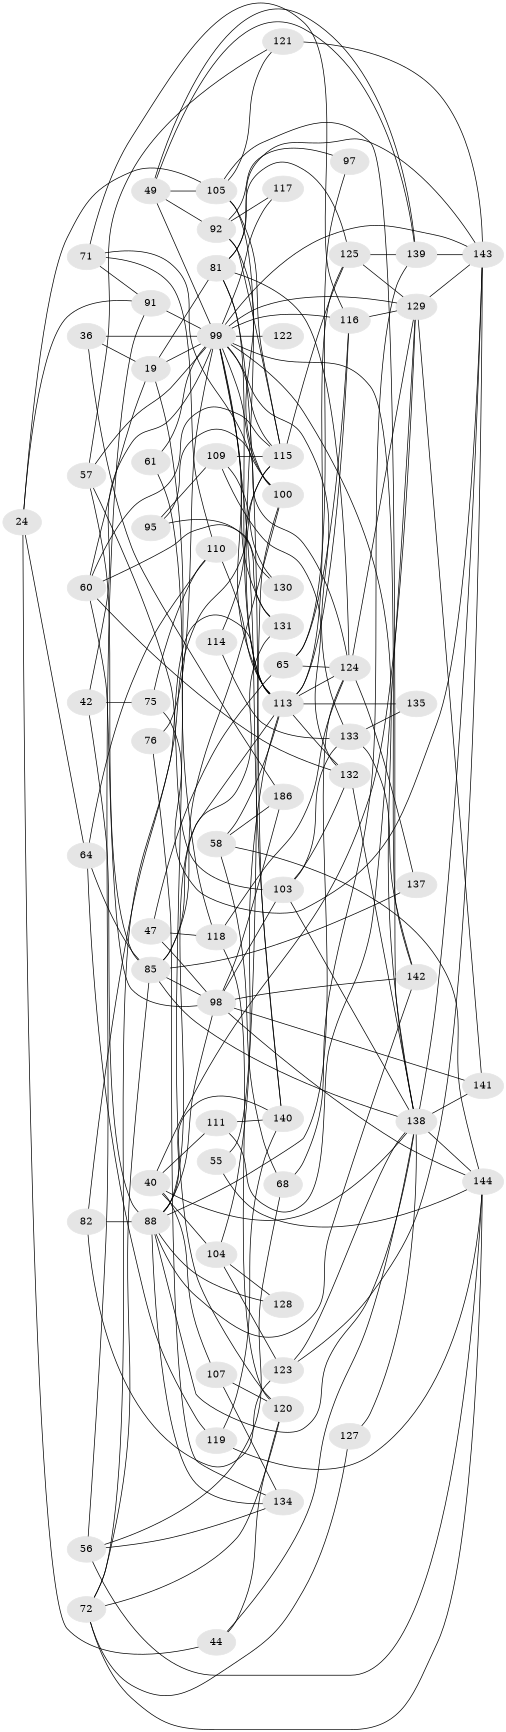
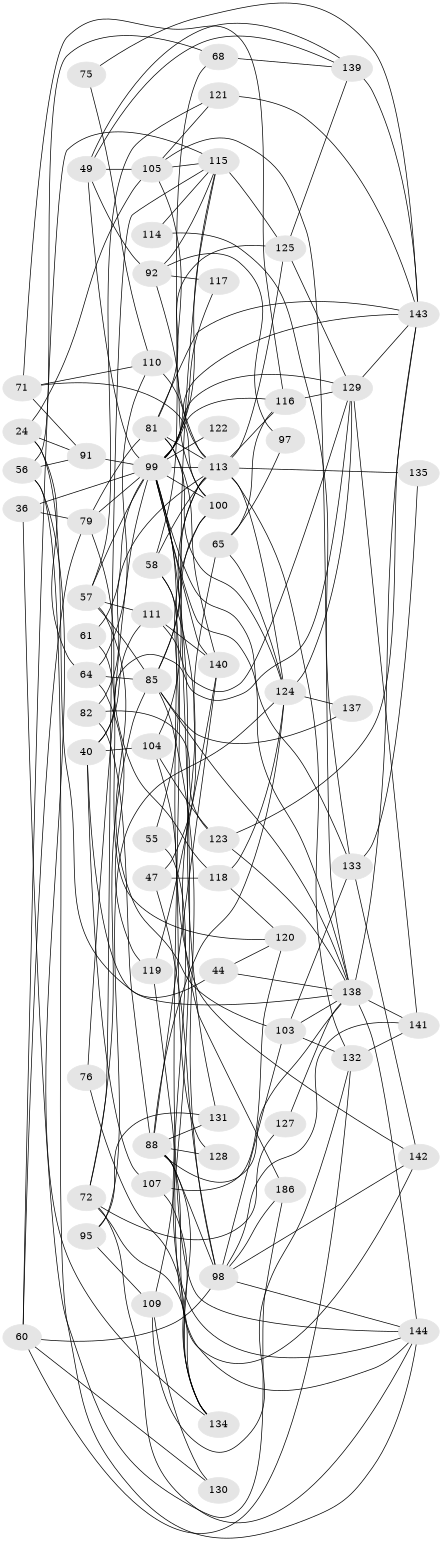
node "19": label "19" -> "79"
edge "57" -- "111": added
node "42": removed
edge "132" -- "138": now "132" -- "141"
edge "120" -- "72": now "134" -- "72"
